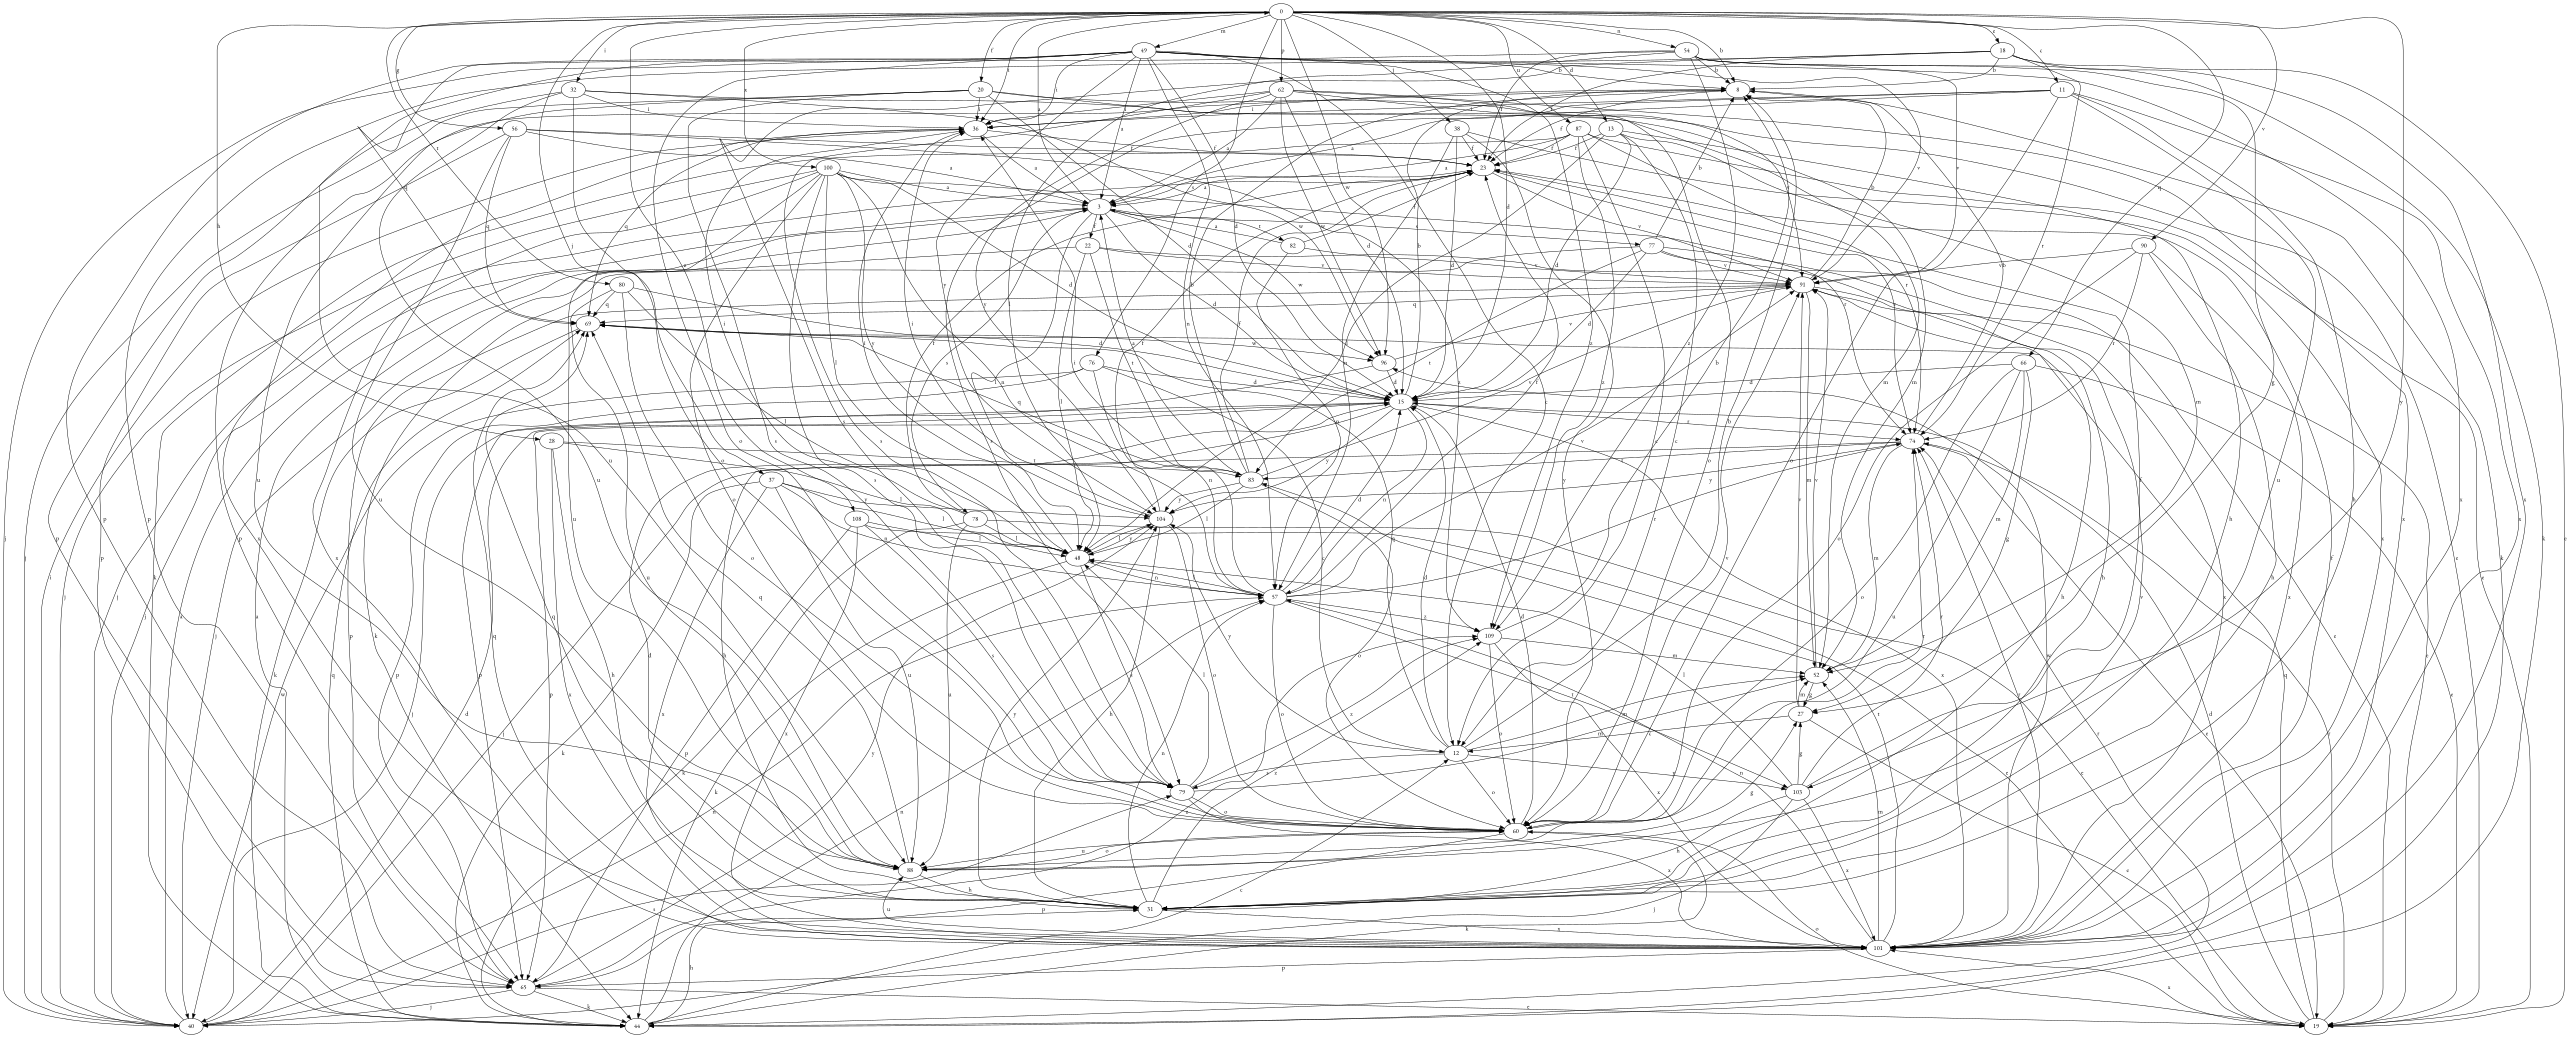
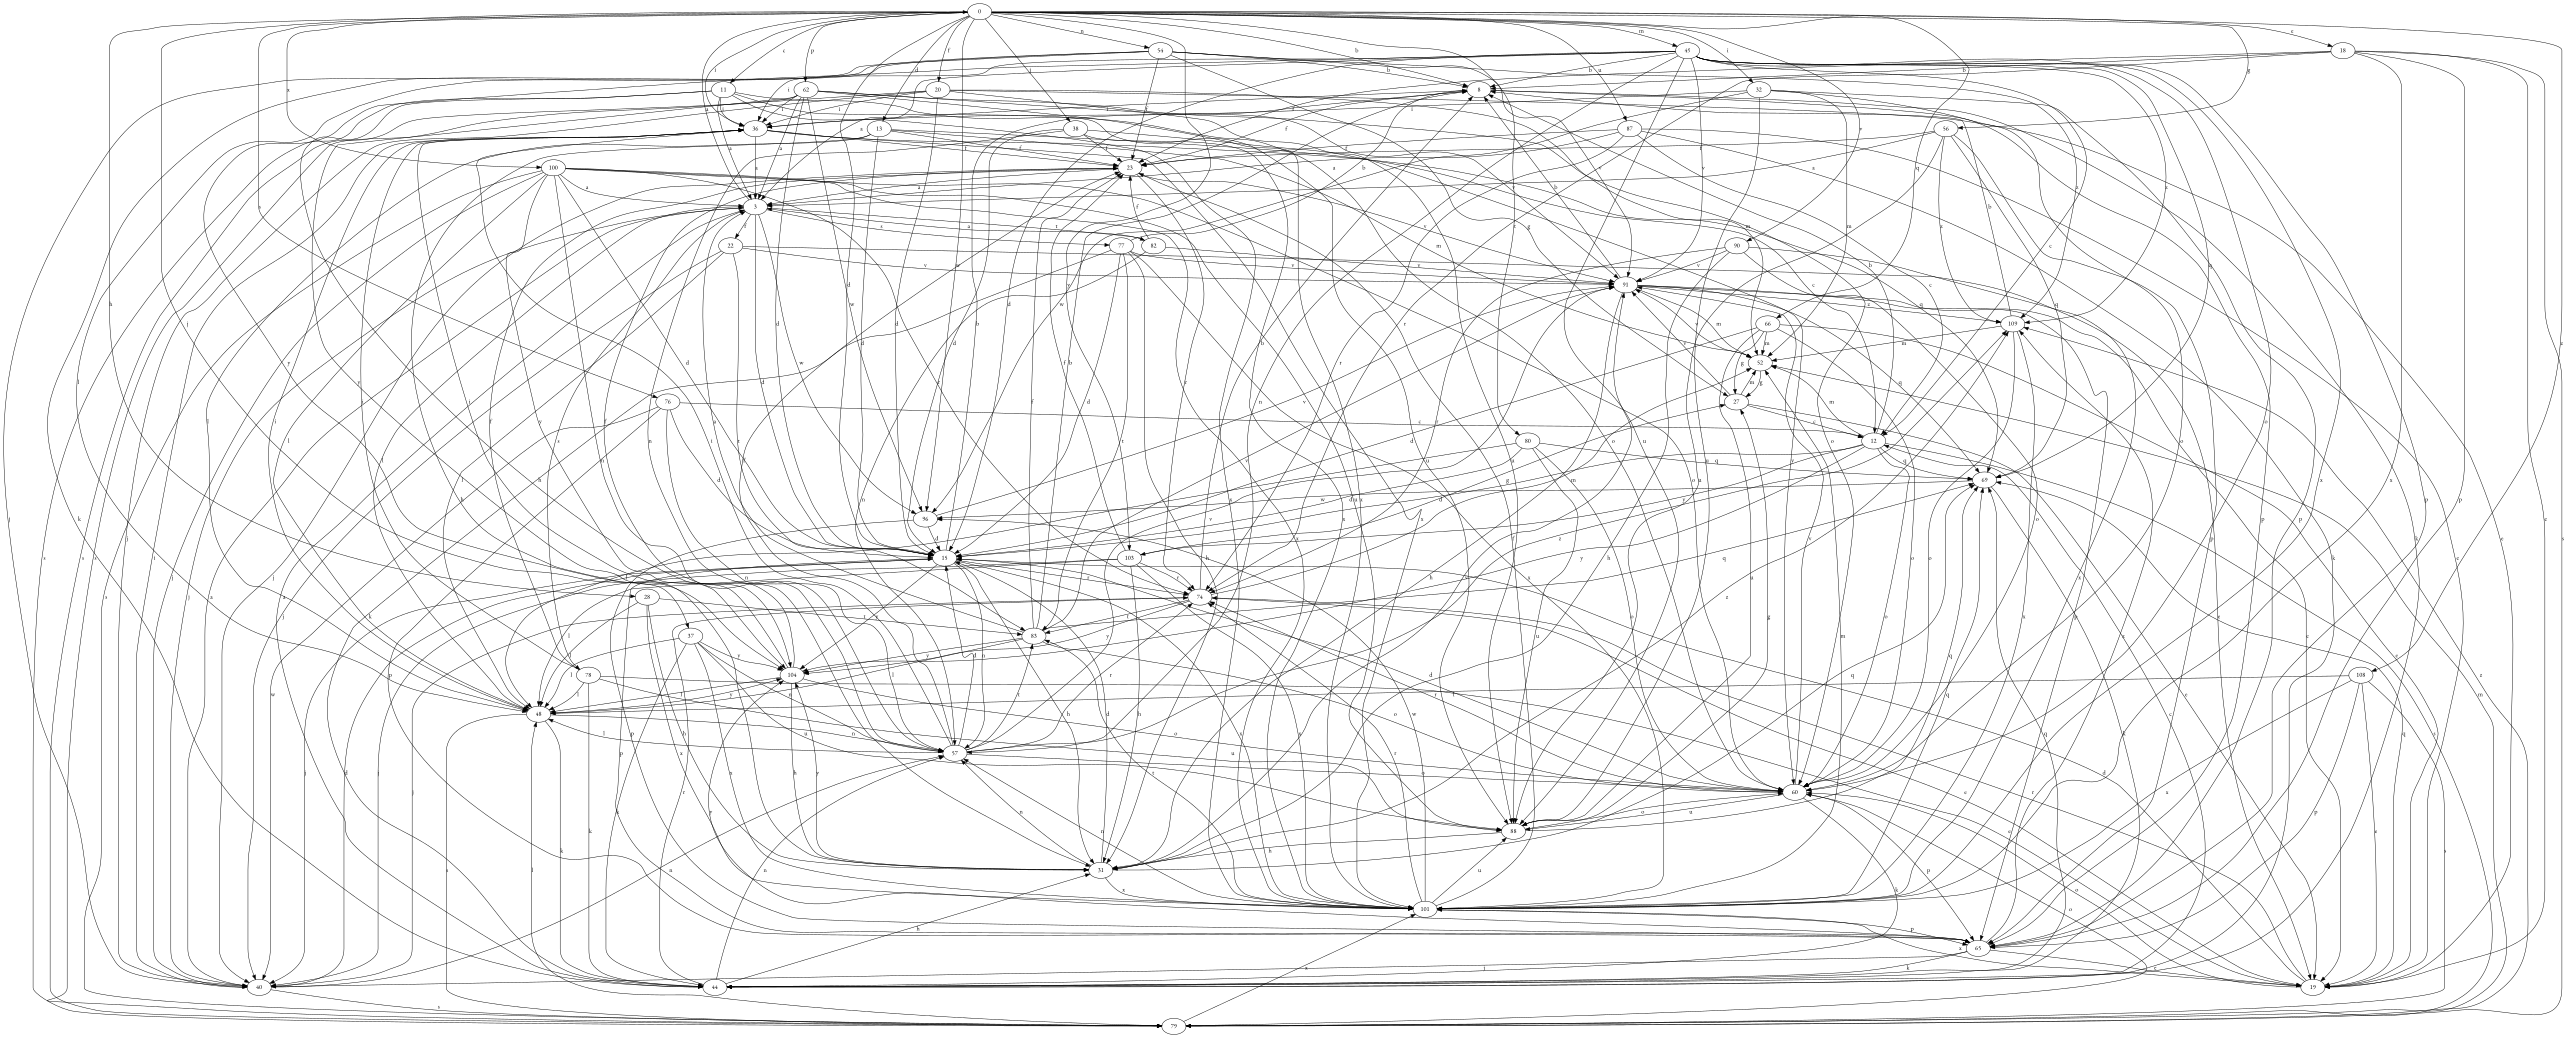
edge "87" -> "109": now "91" -> "109"
edge "57" -> "103": now "57" -> "83"
